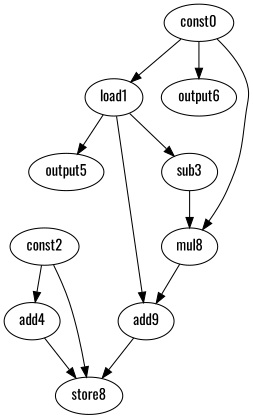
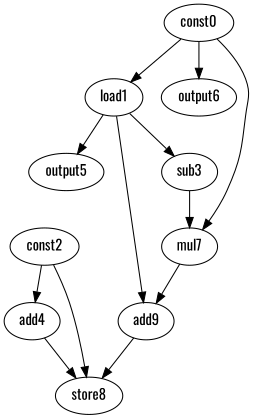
node "mul8": label "mul8" -> "mul7"
